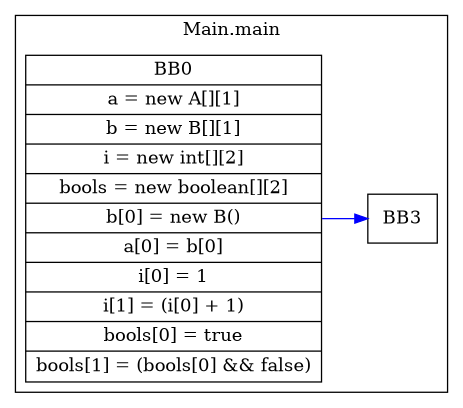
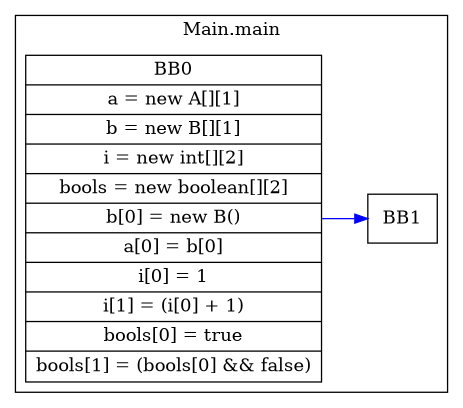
node "BB3": label "BB3" -> "BB1"
